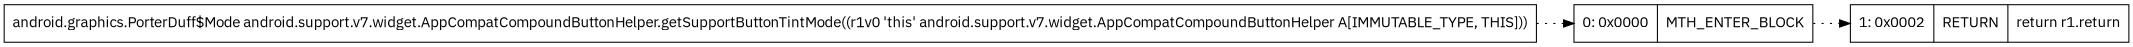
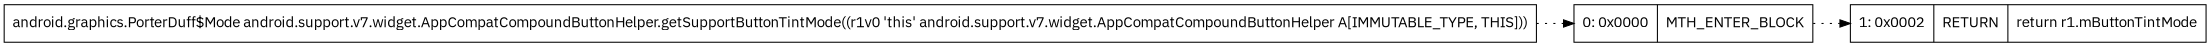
node "1: 0x0002": text "return r1.return" -> "return r1.mButtonTintMode"
